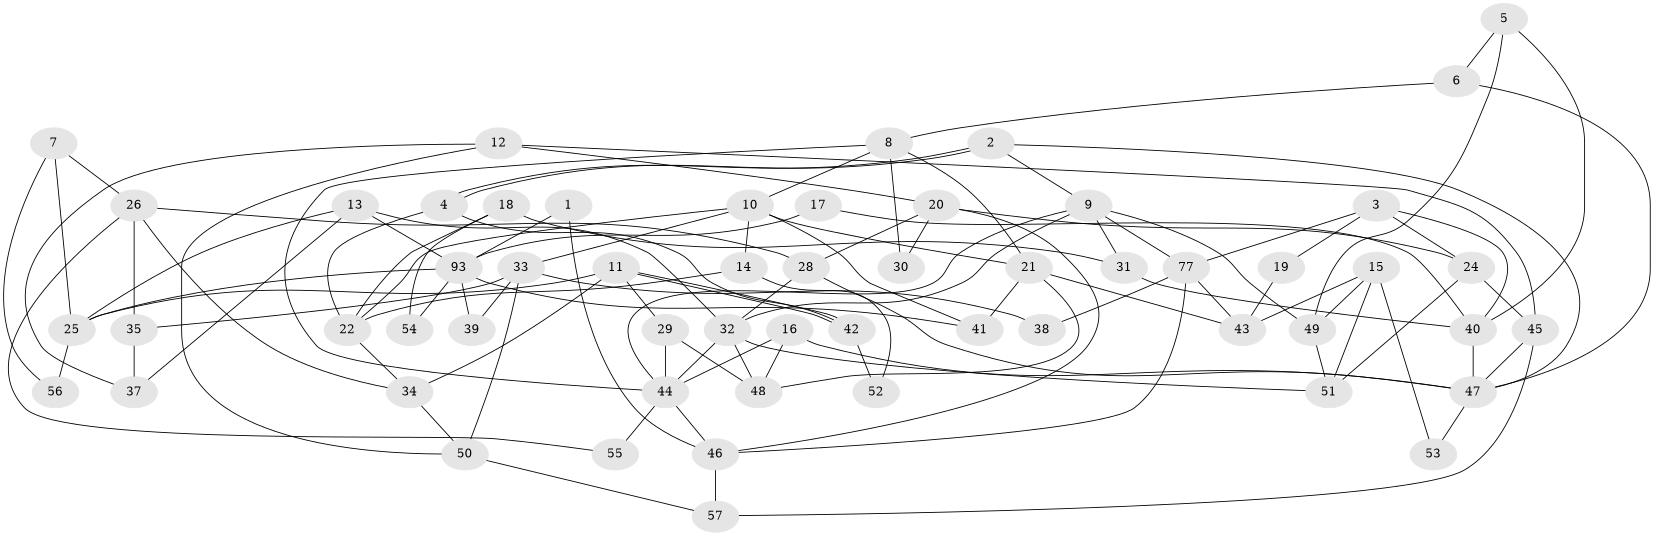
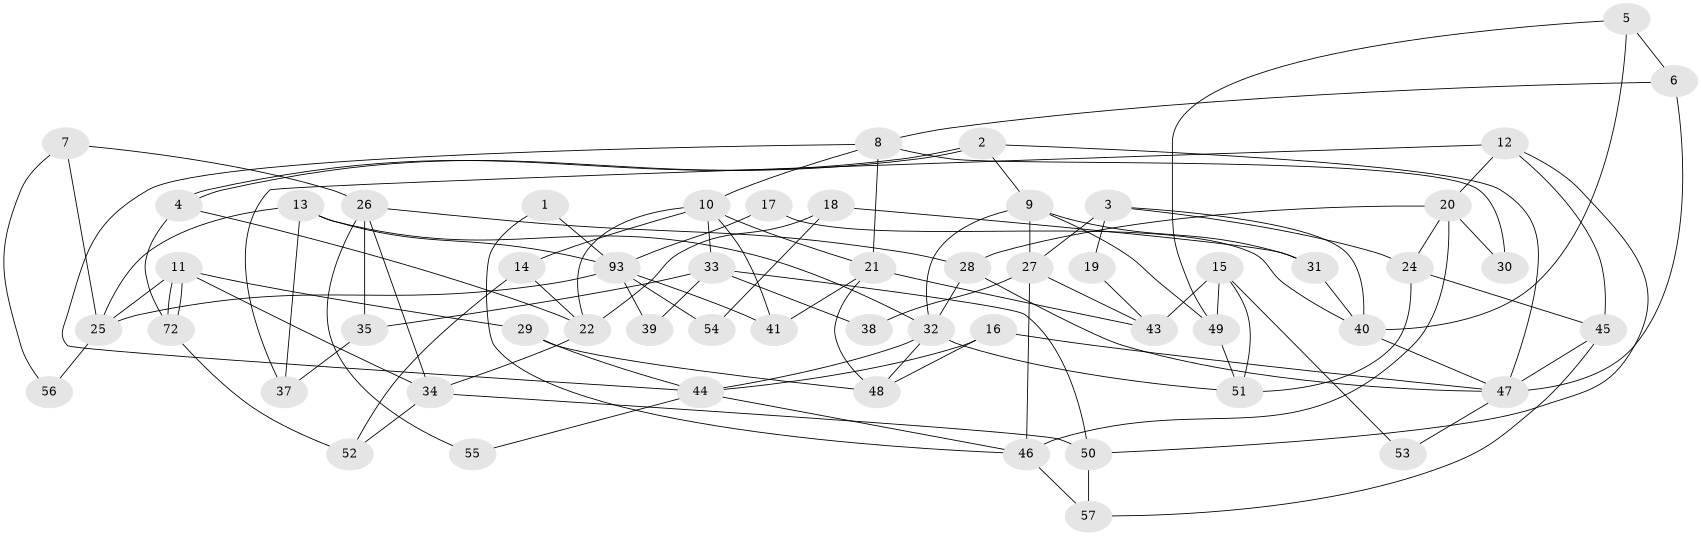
node "77": label "77" -> "27"
edge "9" -- "44": removed
node "42": label "42" -> "72"
edge "34" -- "52": added
